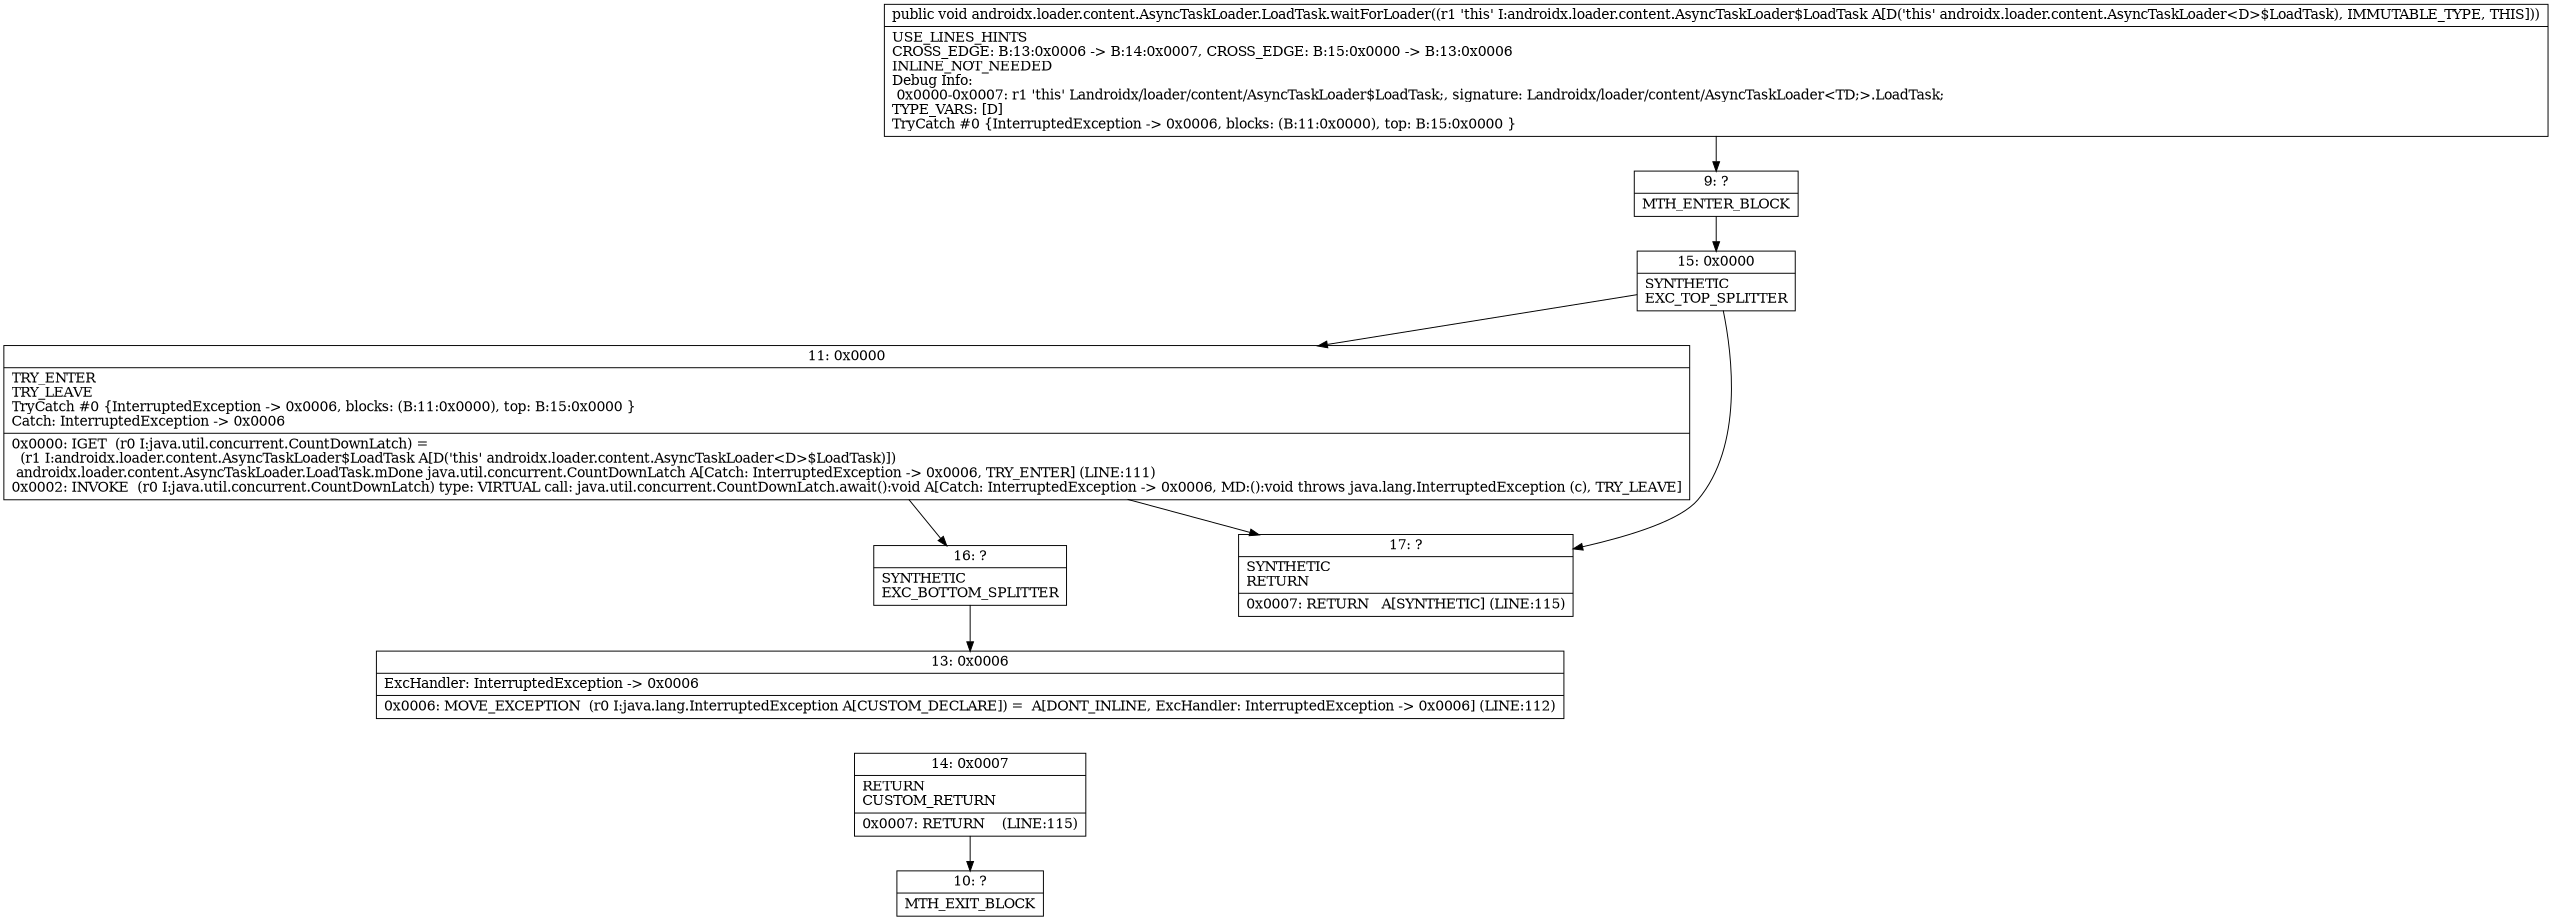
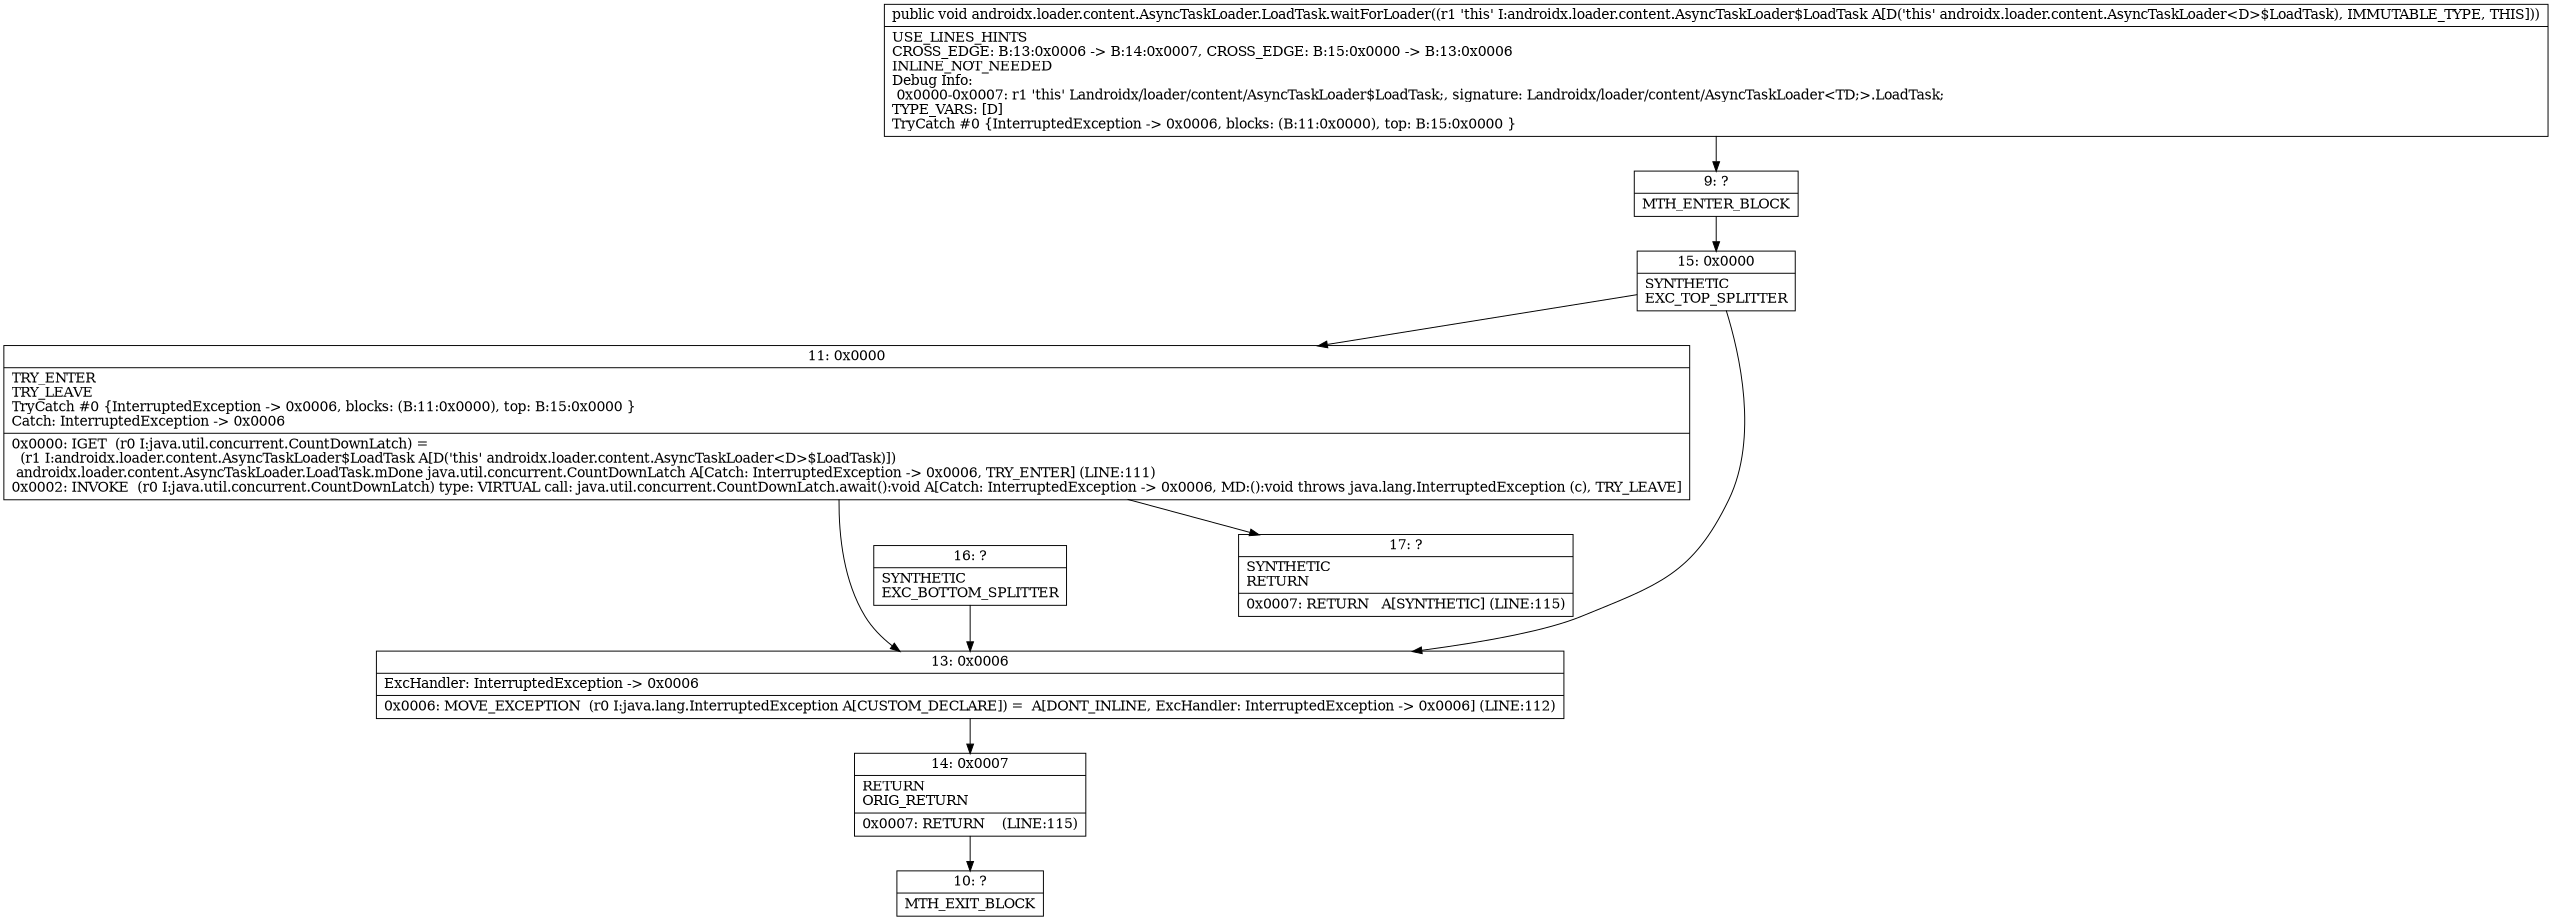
edge "15: 0x0000" -> "17: ?": now "15: 0x0000" -> "13: 0x0006"
edge "11: 0x0000" -> "16: ?": now "11: 0x0000" -> "13: 0x0006"
edge "13: 0x0006" -> "14: 0x0007": added
node "14: 0x0007": text "CUSTOM_RETURN" -> "ORIG_RETURN"
